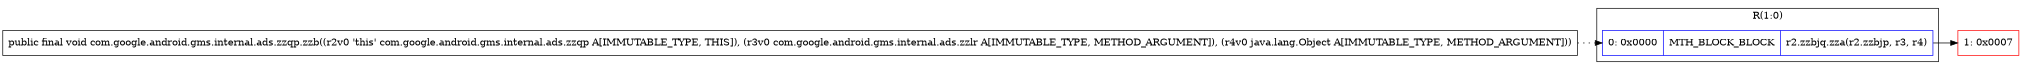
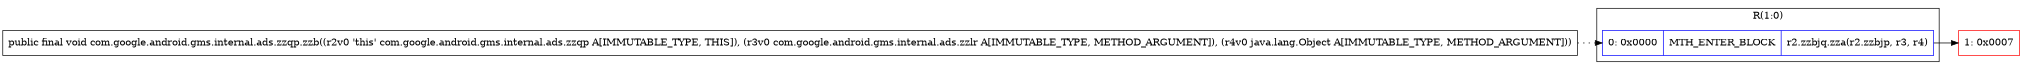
node "0: 0x0000": text "MTH_BLOCK_BLOCK" -> "MTH_ENTER_BLOCK"
